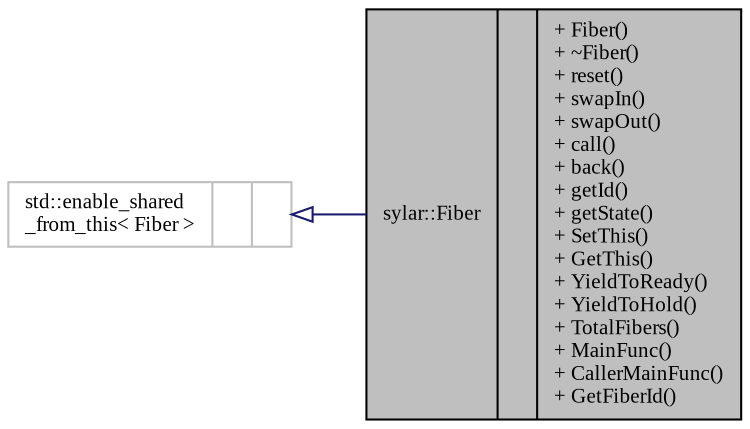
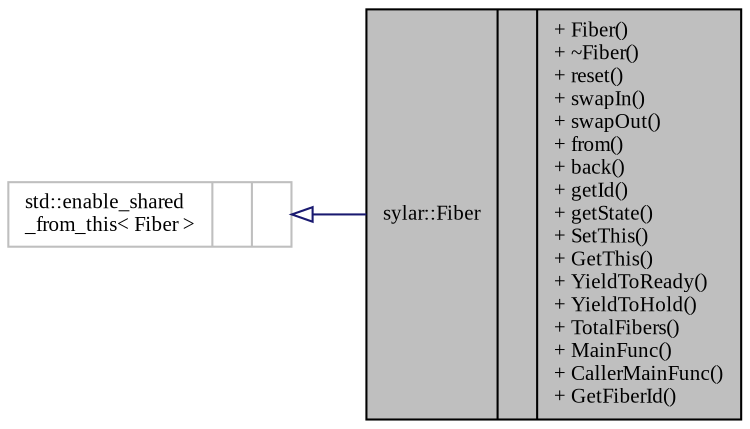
node "sylar::Fiber": text "+ call()" -> "+ from()"
